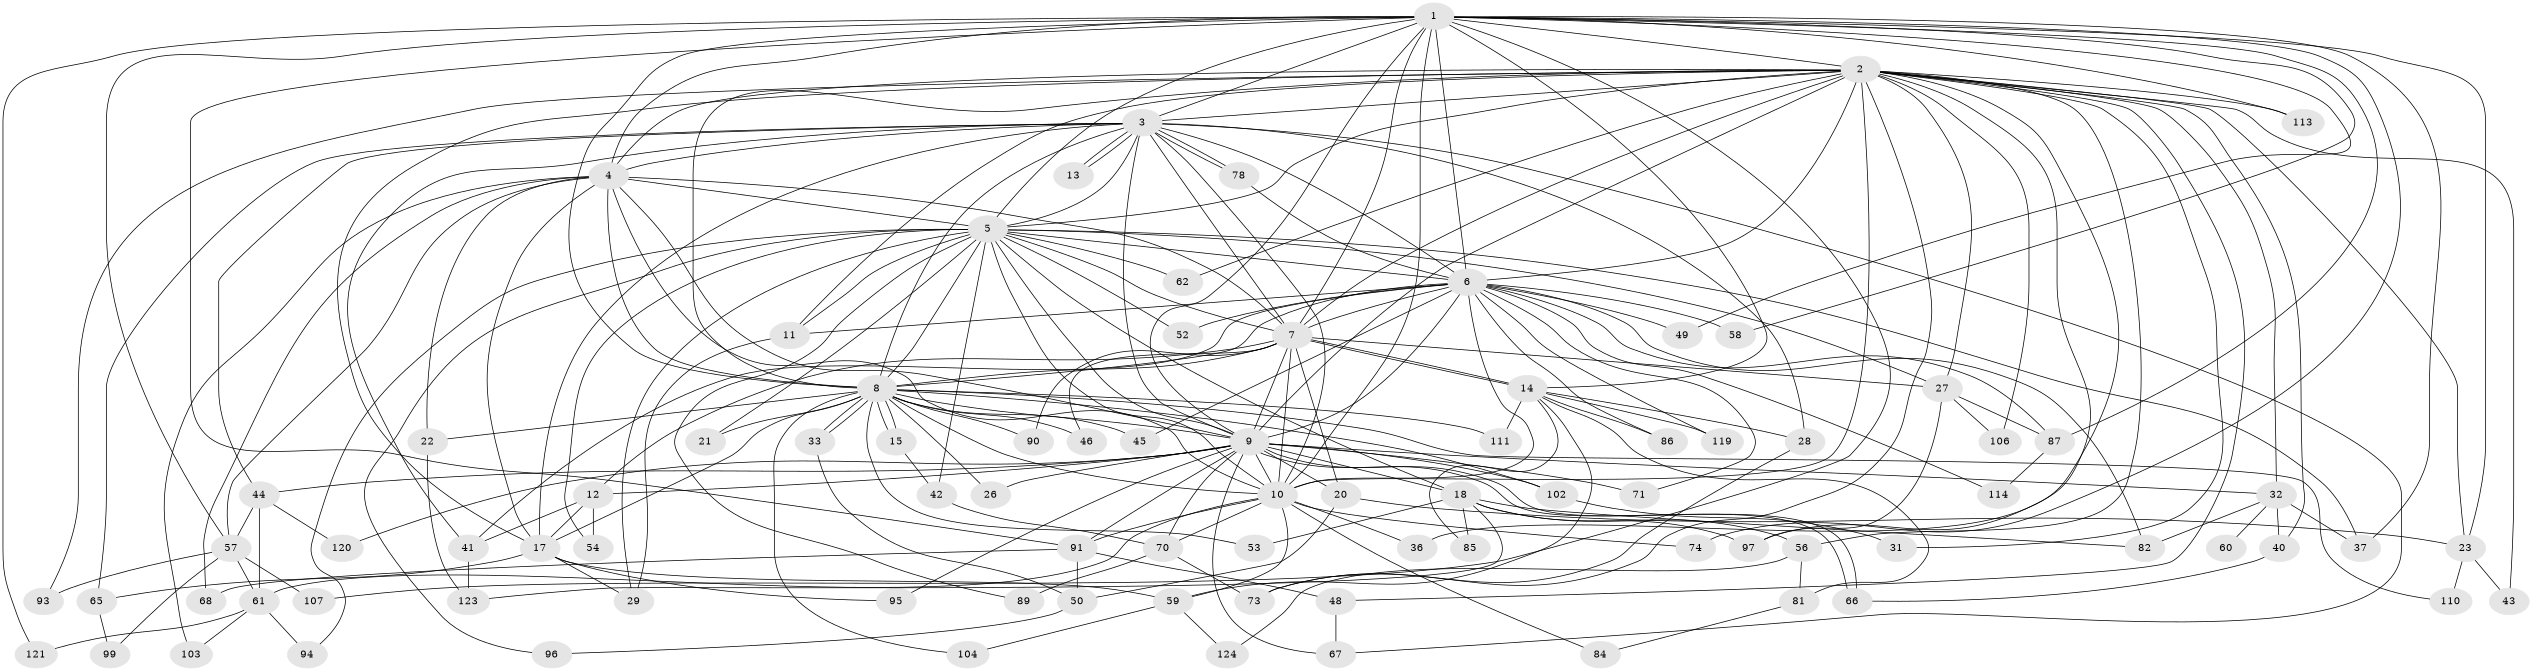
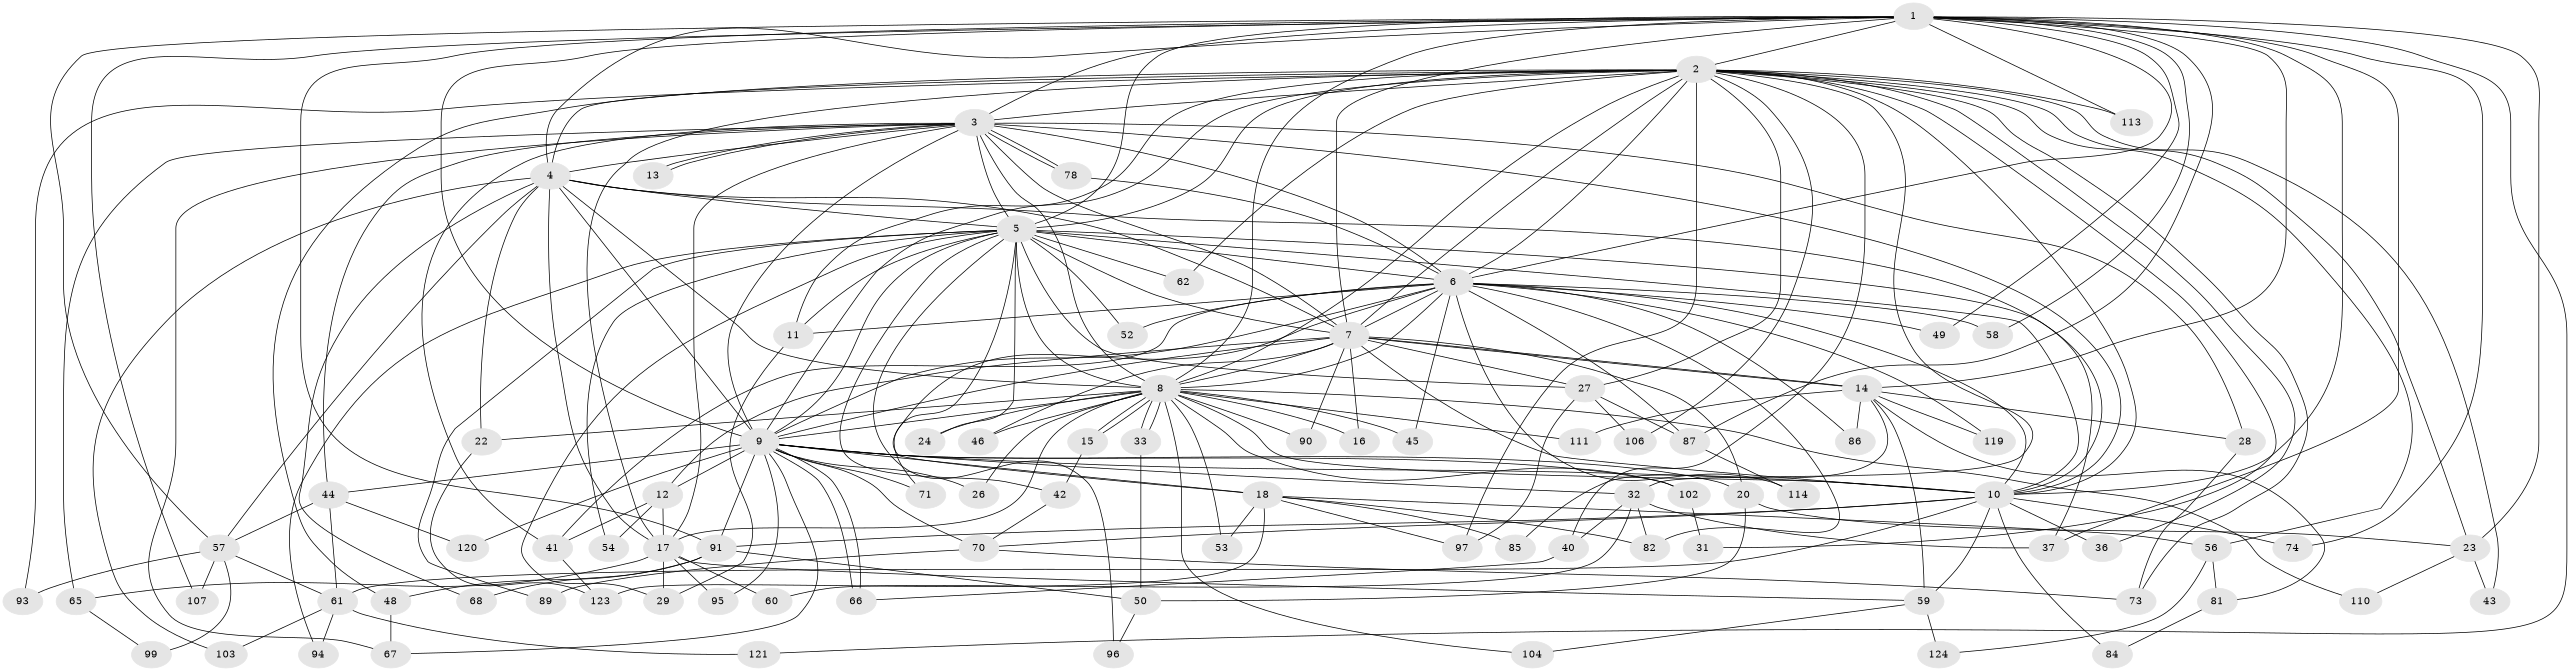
node "21": label "21" -> "24"
node "16": added
edge "17" -- "60": added
